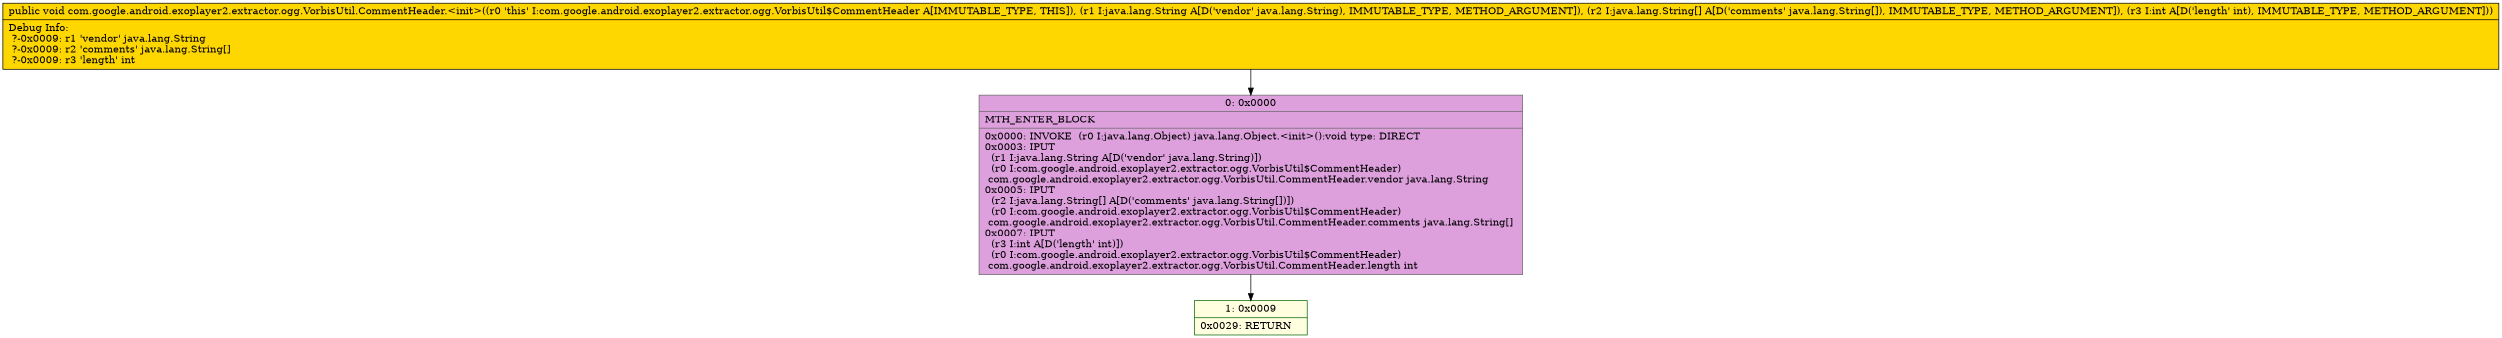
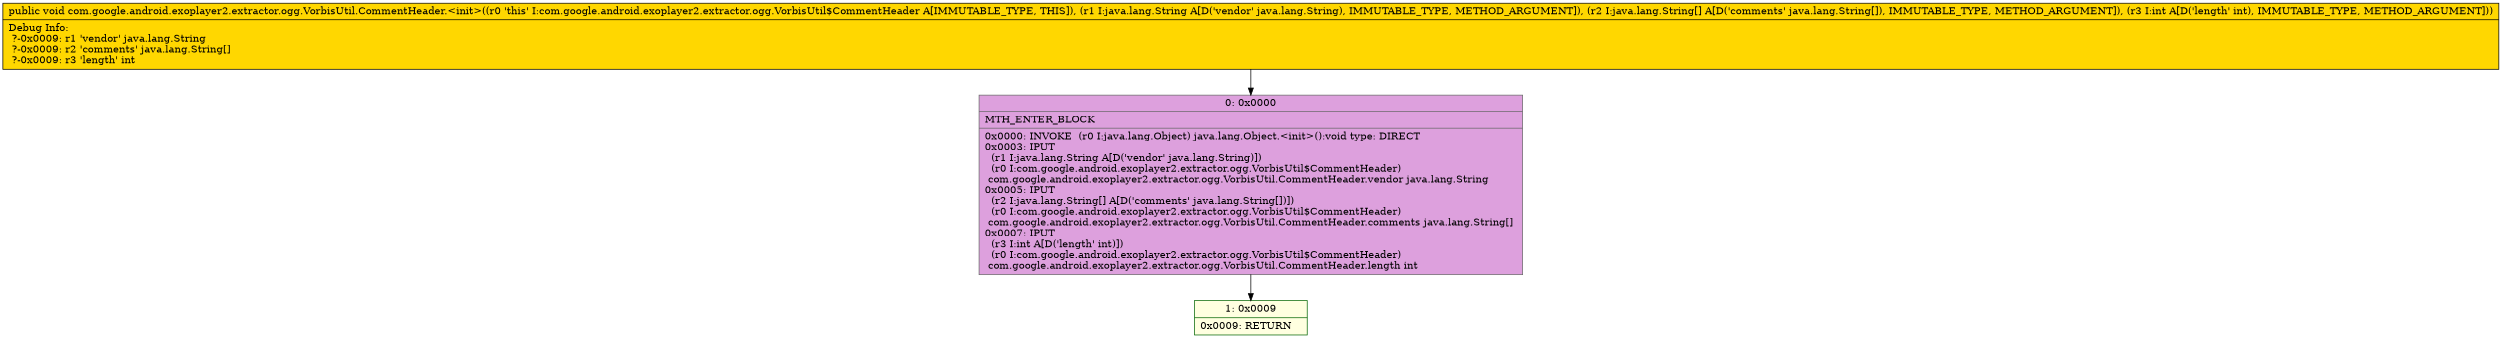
node "1: 0x0009": text "0x0029: RETURN" -> "0x0009: RETURN"
